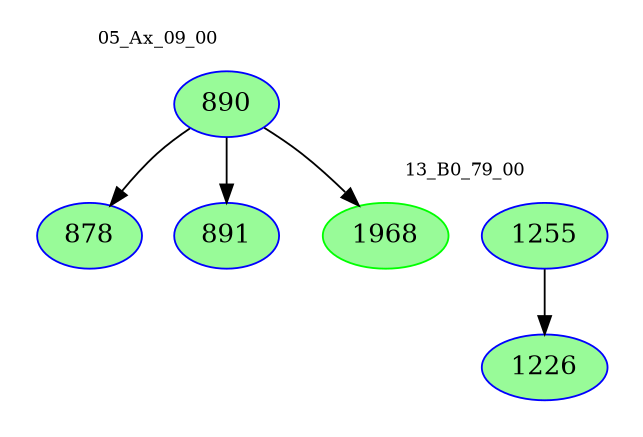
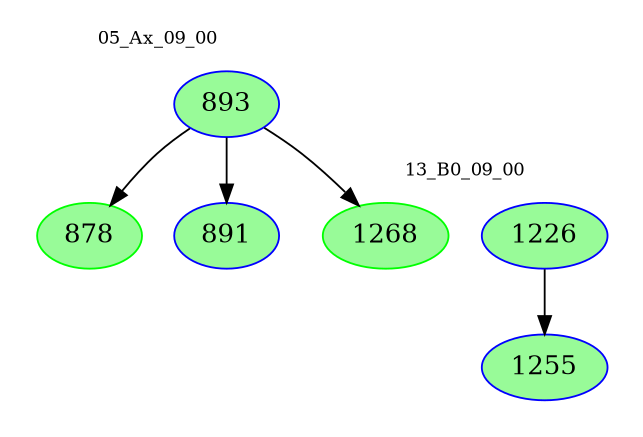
node "890": label "890" -> "893"
cluster "13_B0_79_00": label "13_B0_79_00" -> "13_B0_09_00"
node "878": color blue -> green
node "1968": label "1968" -> "1268"
edge "1255" -> "1226": reversed
